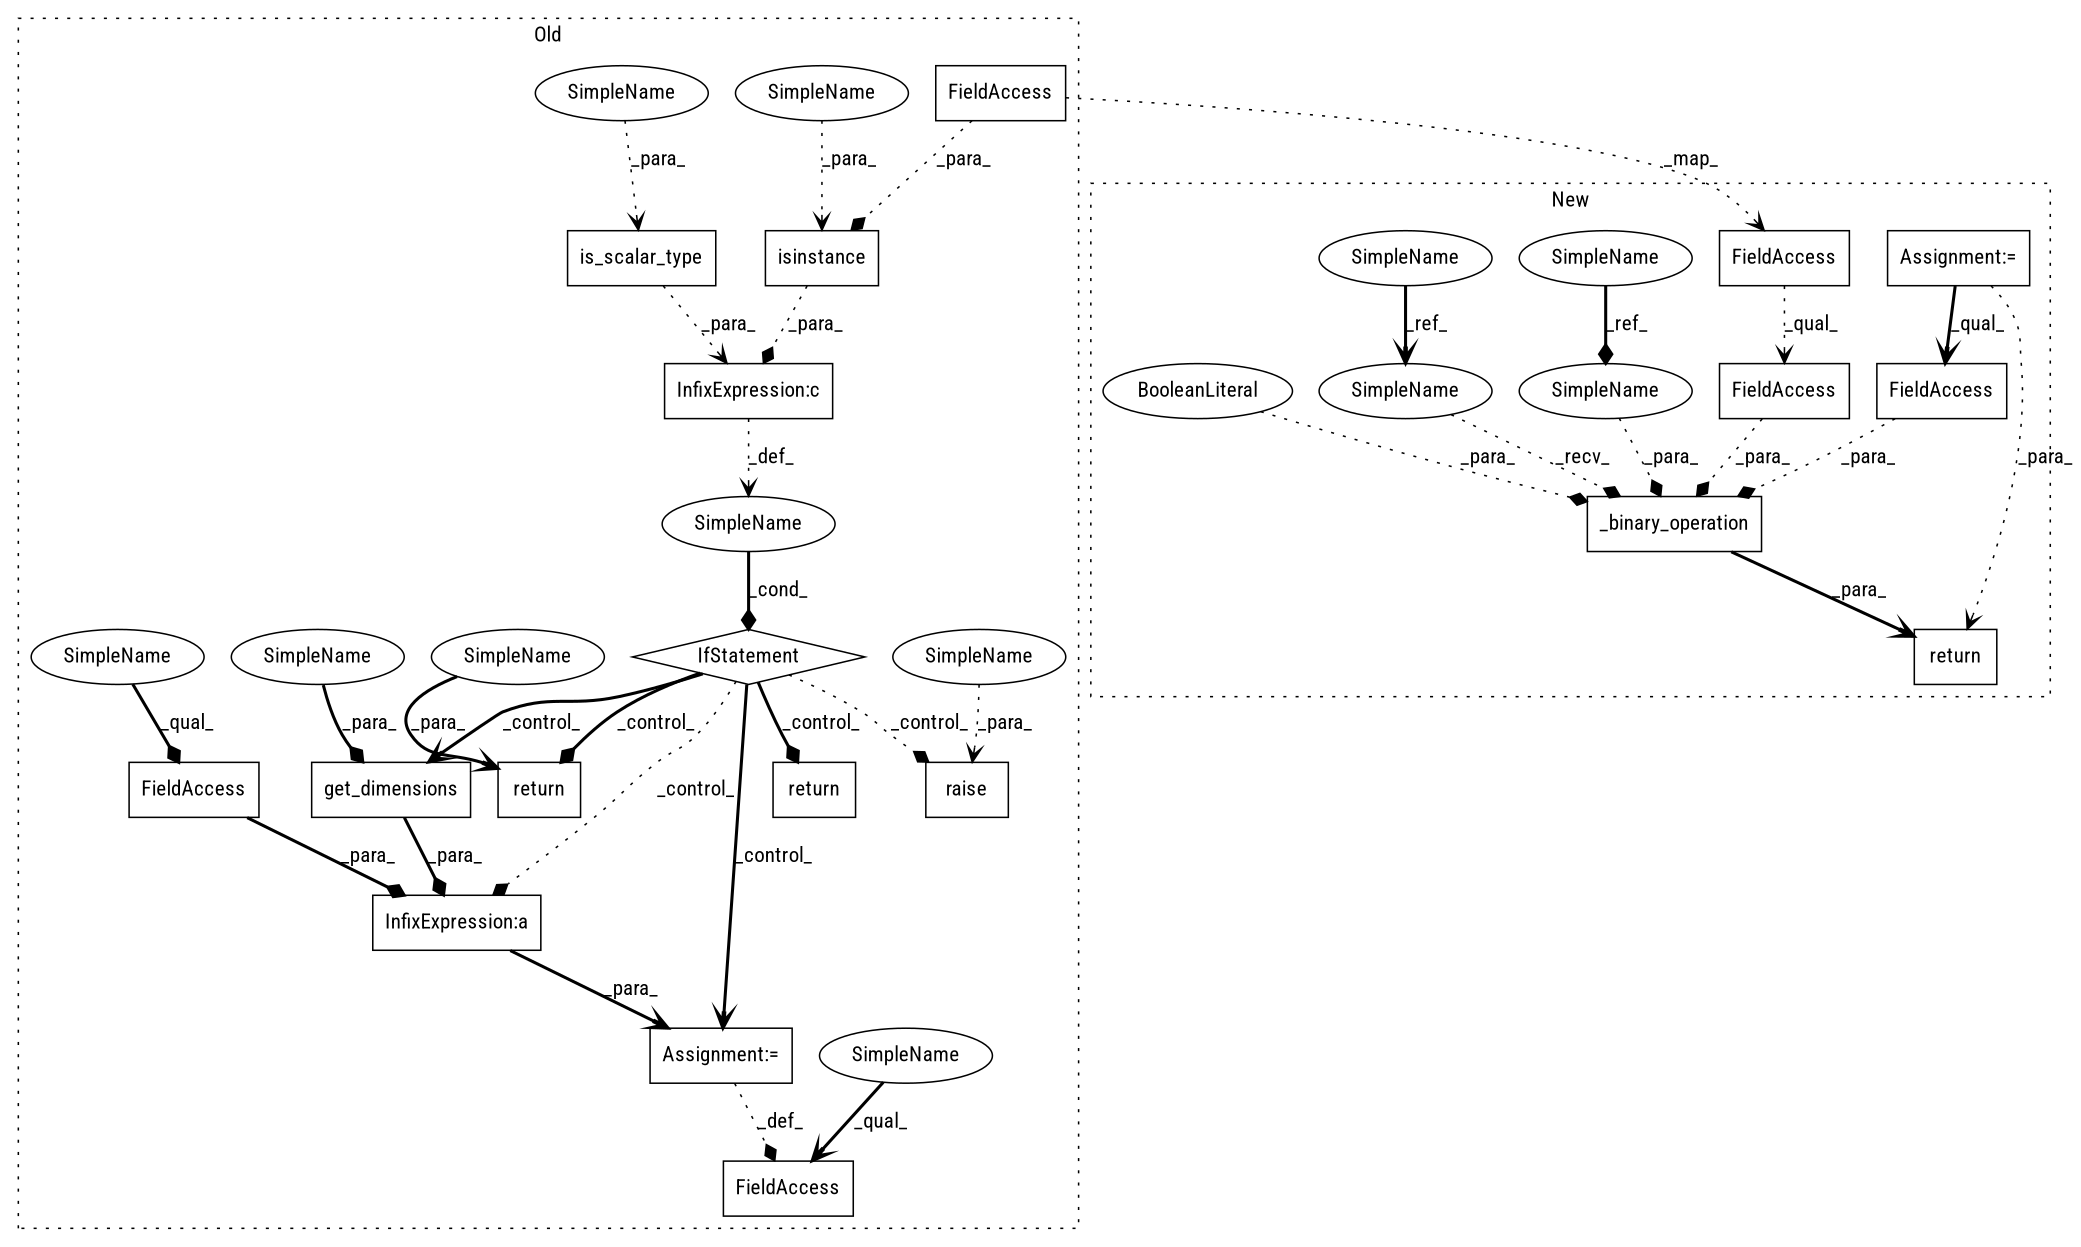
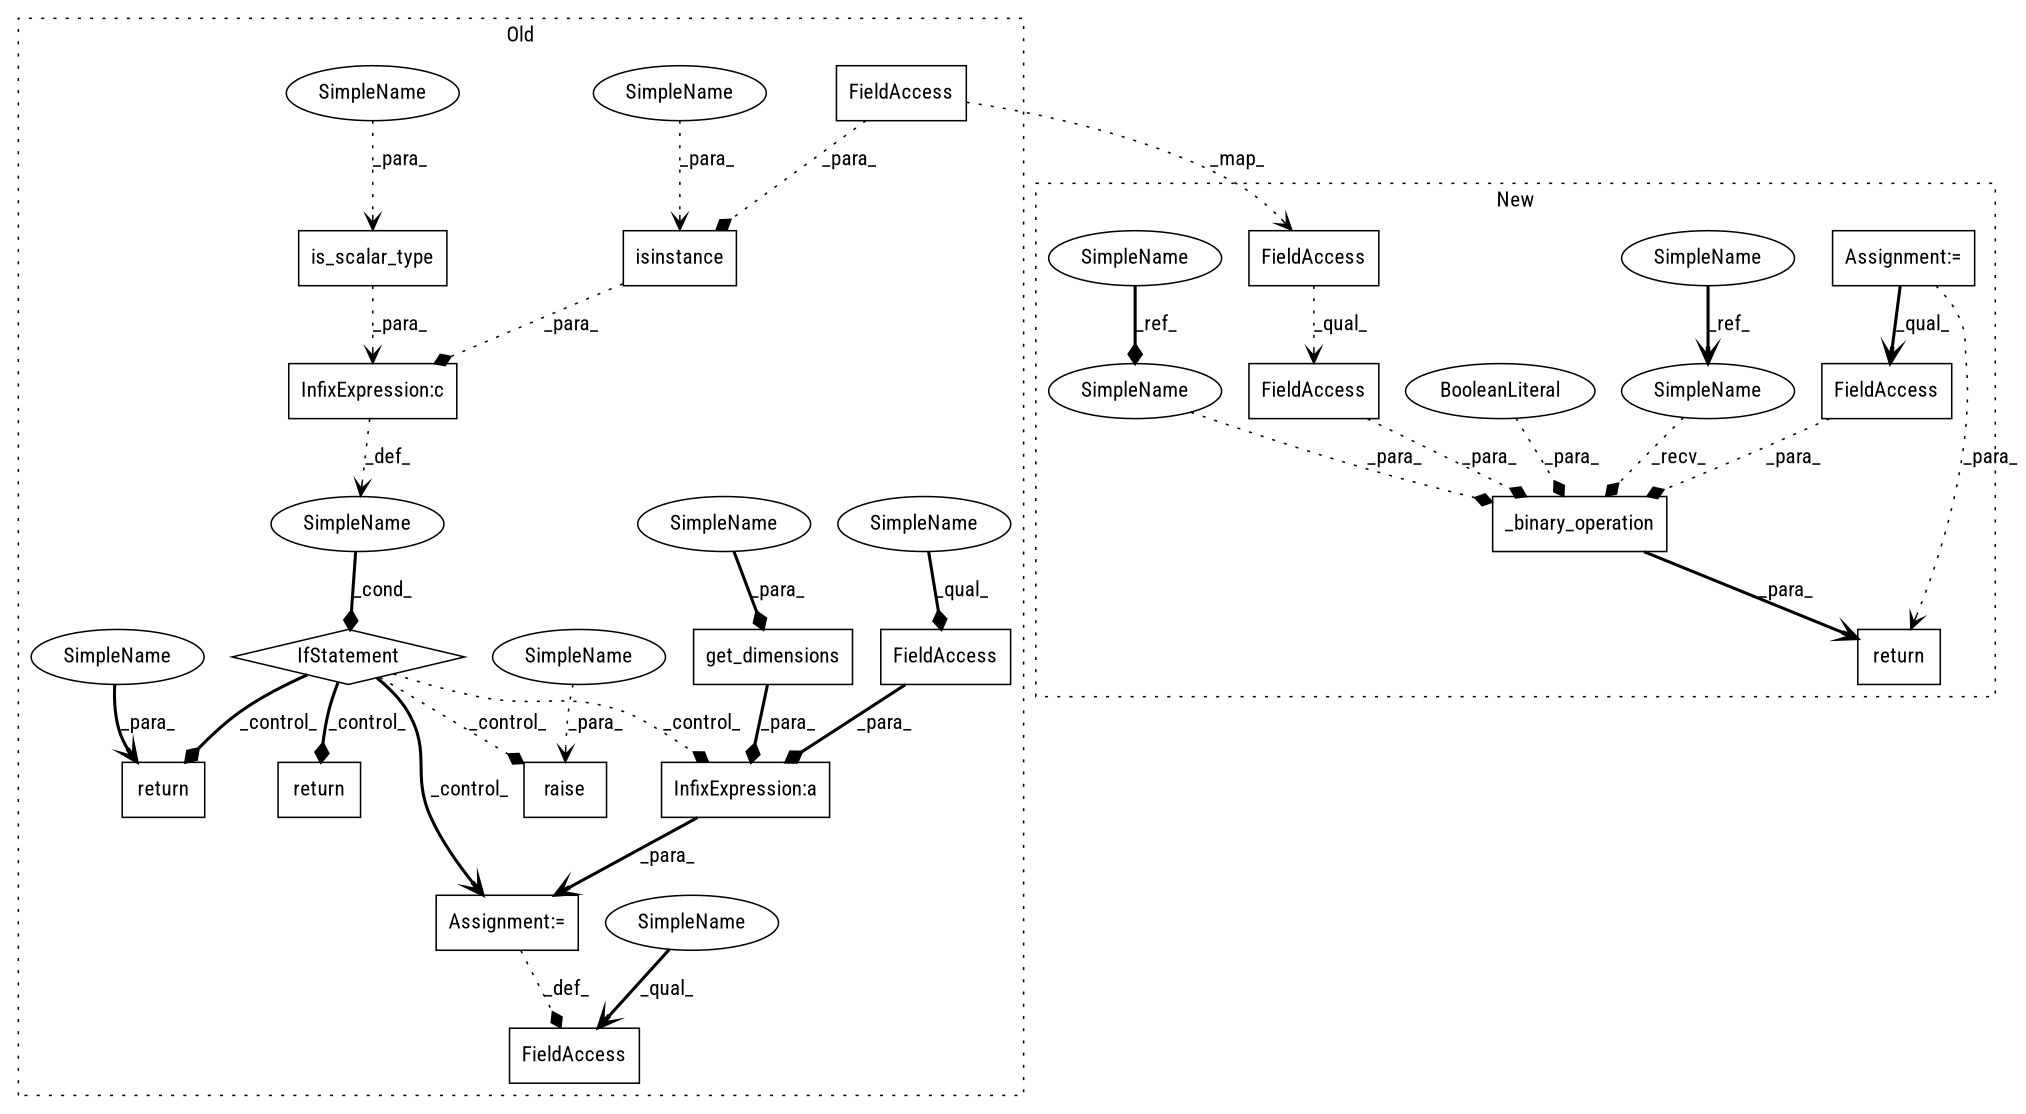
edge "IfStatement" -> "get_dimensions": removed, label "_control_"
